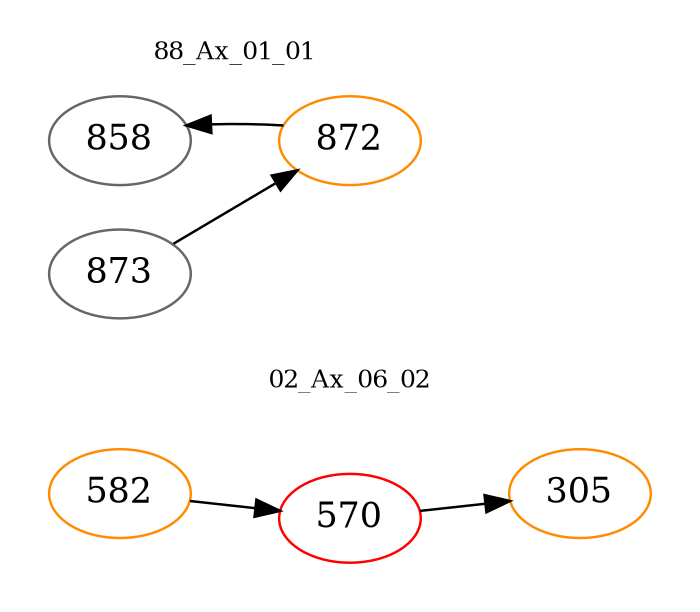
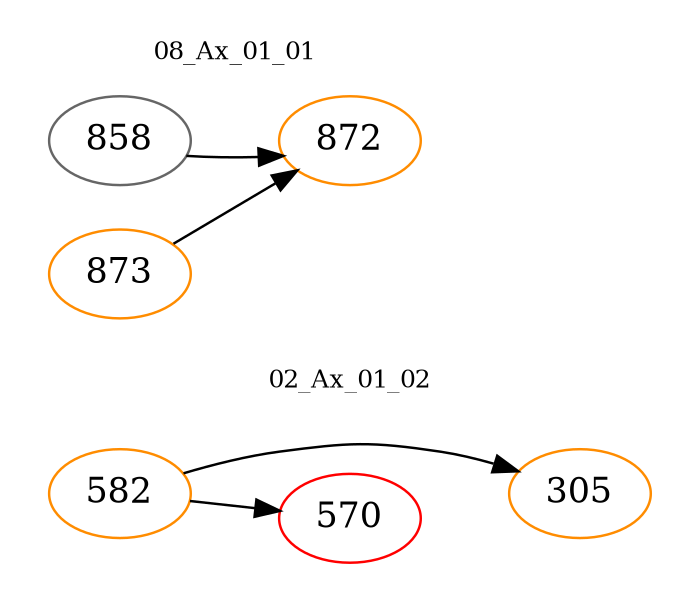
cluster "88_Ax_01_01": label "88_Ax_01_01" -> "08_Ax_01_01"
edge "872" -> "858": reversed
node "873": color gray40 -> darkorange
cluster "02_Ax_06_02": label "02_Ax_06_02" -> "02_Ax_01_02"
edge "570" -> "305": now "582" -> "305"
